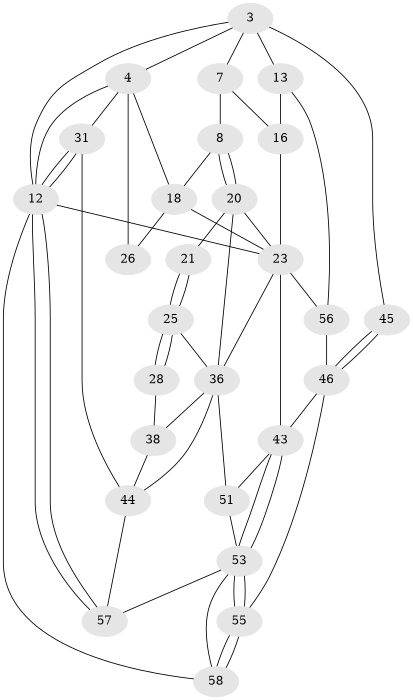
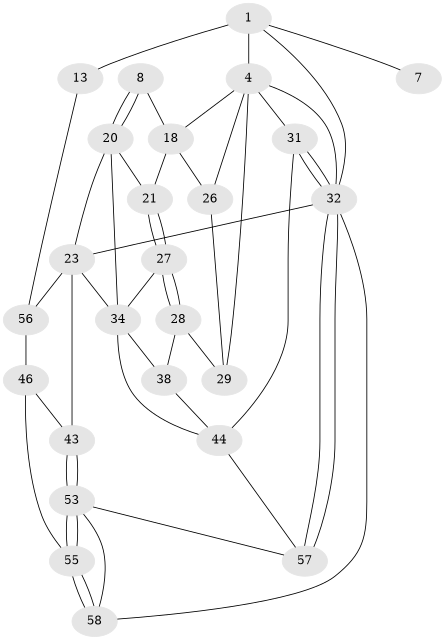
node "3": label "3" -> "1"
edge "7" -- "8": removed
node "16": removed
node "12": label "12" -> "32"
edge "18" -- "23": now "18" -- "21"
node "25": label "25" -> "27"
node "45": removed
node "36": label "36" -> "34"
node "29": added
node "51": removed
